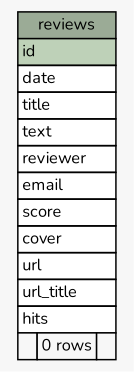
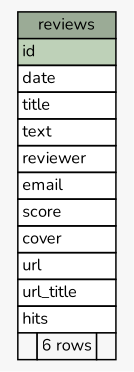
node "reviews": text "0 rows" -> "6 rows"
